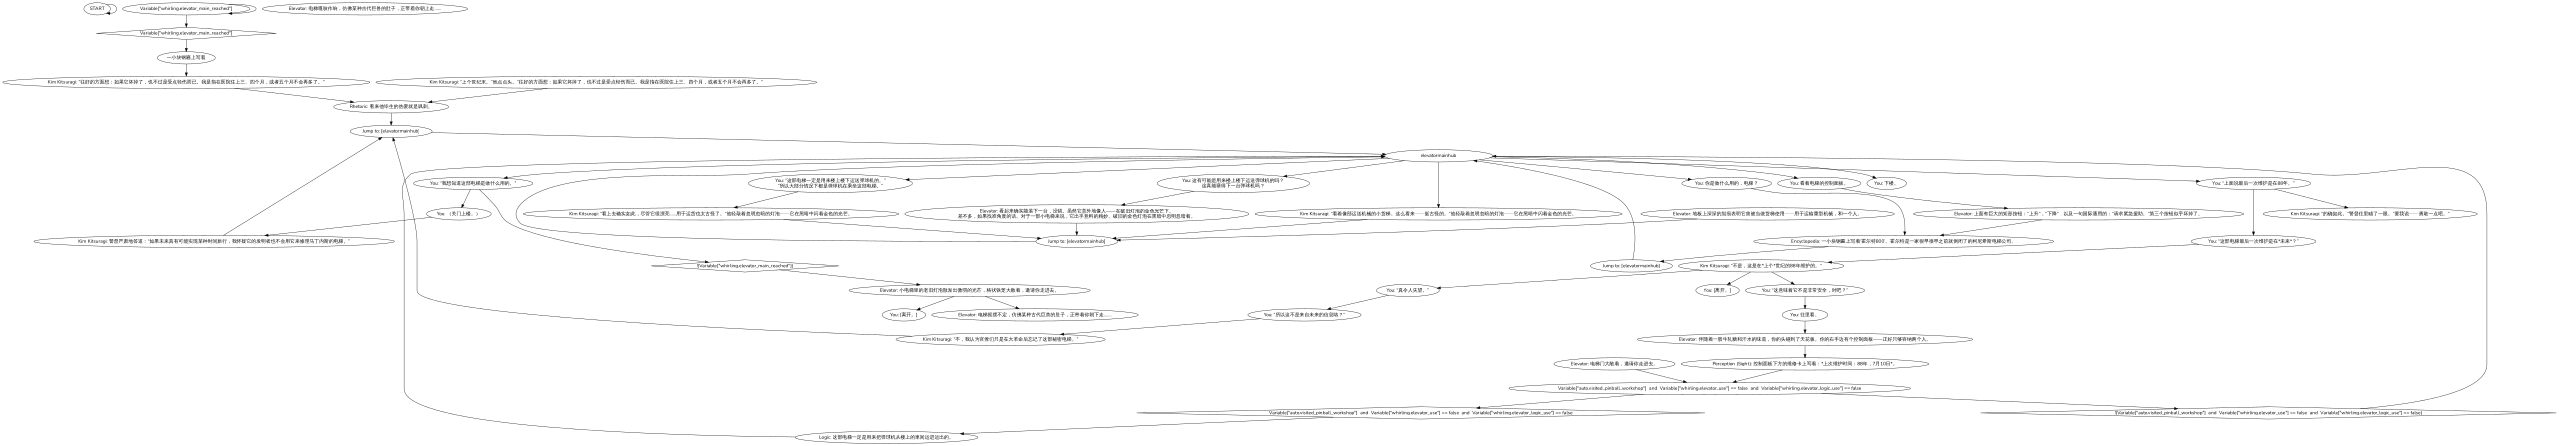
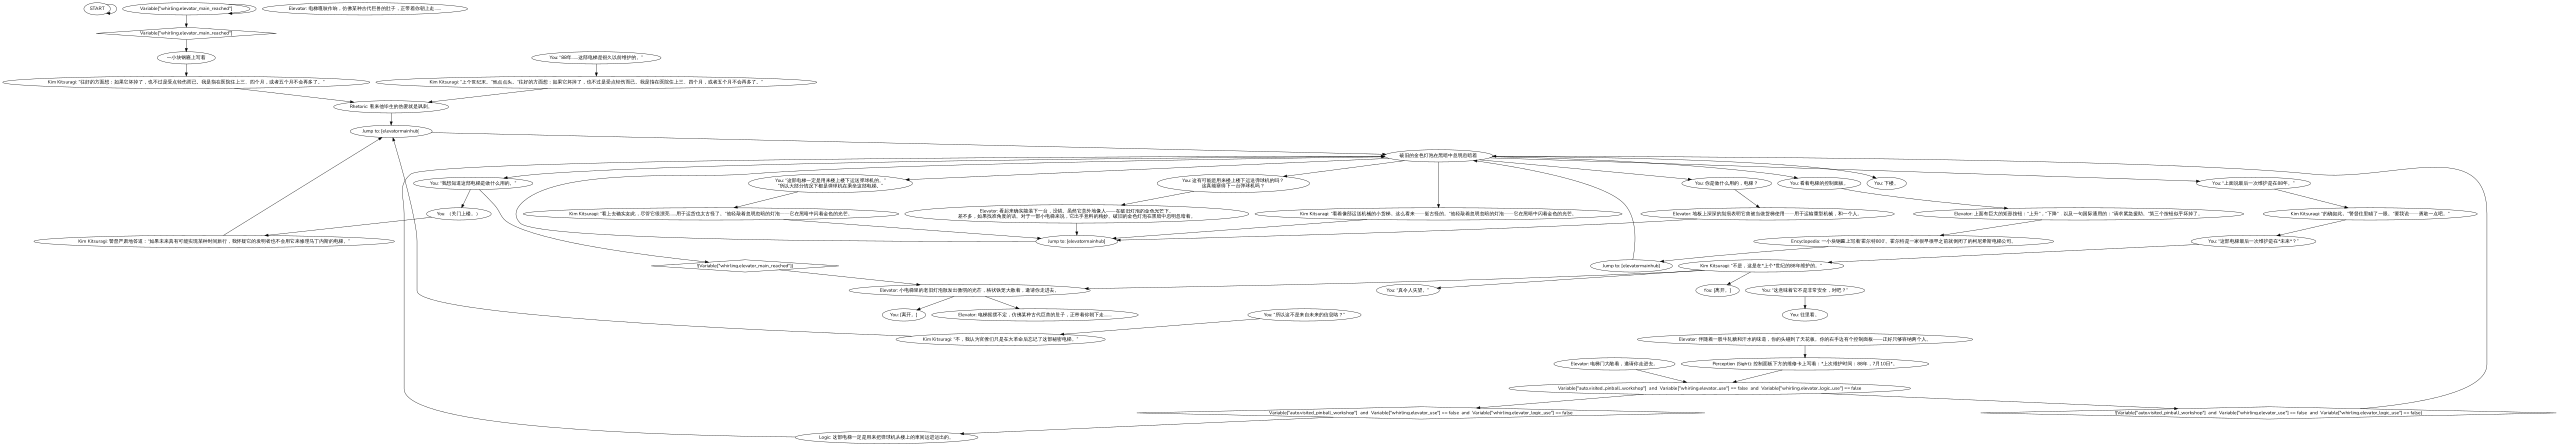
node "You: “88年……这部电梯是很久以前维护的。”": added
node "elevatormainhub": label "elevatormainhub" -> "破旧的金色灯泡在黑暗中忽明忽暗着"
edge "You: 你是做什么用的，电梯？" -> "Encyclopedia: 一小块钢匾上写着‘霍尔特800’。霍尔特是一家很早很早之前就倒闭了的柯尼希斯电梯公司。": now "You: 你是做什么用的，电梯？" -> "Elevator: 地板上深深的划痕表明它曾被当做货梯使用——用于运输重型机械，和一个人。"
edge "You: “上面说最后一次维护是在88年。”" -> "You: “这部电梯最后一次维护是在*未来*？”": now "Kim Kitsuragi: “的确如此。”警督往里瞄了一眼。“要我说——勇敢一点吧。”" -> "You: “这部电梯最后一次维护是在*未来*？”"
edge "Kim Kitsuragi: “不是，这是在*上个*世纪的88年维护的。”" -> "You: “这意味着它不是非常安全，对吧？”": now "Kim Kitsuragi: “不是，这是在*上个*世纪的88年维护的。”" -> "Elevator: 小电梯里的老旧灯泡散发出微弱的光芒，格状铁笼大敞着，邀请你走进去。"
edge "You: “真令人失望。”" -> "You: “所以这不是来自未来的信息咯？”": removed
edge "You: 往里看。" -> "Elevator: 伴随着一股牛轧糖和汗水的味道，你的头碰到了天花板。你的右手边有个控制面板——正好只够容纳两个人。": removed
